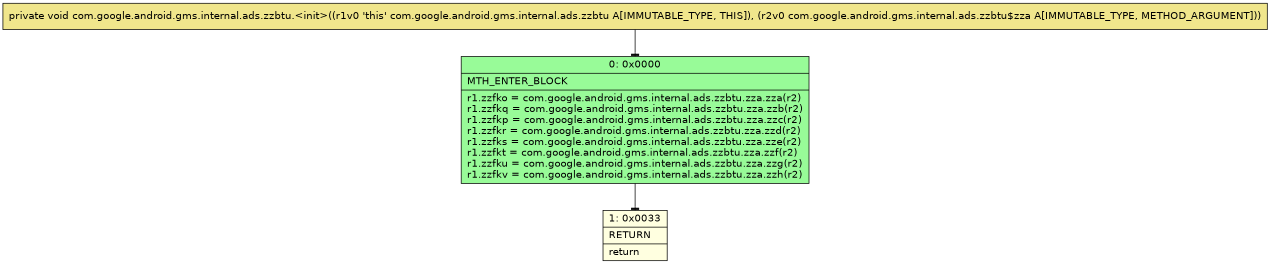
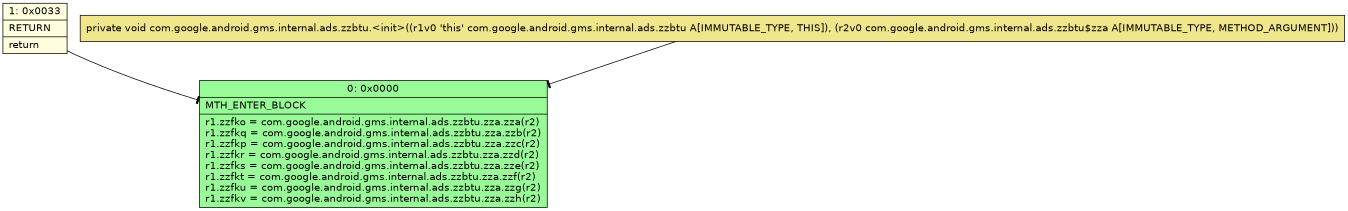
edge "0: 0x0000" -> "1: 0x0033": reversed
